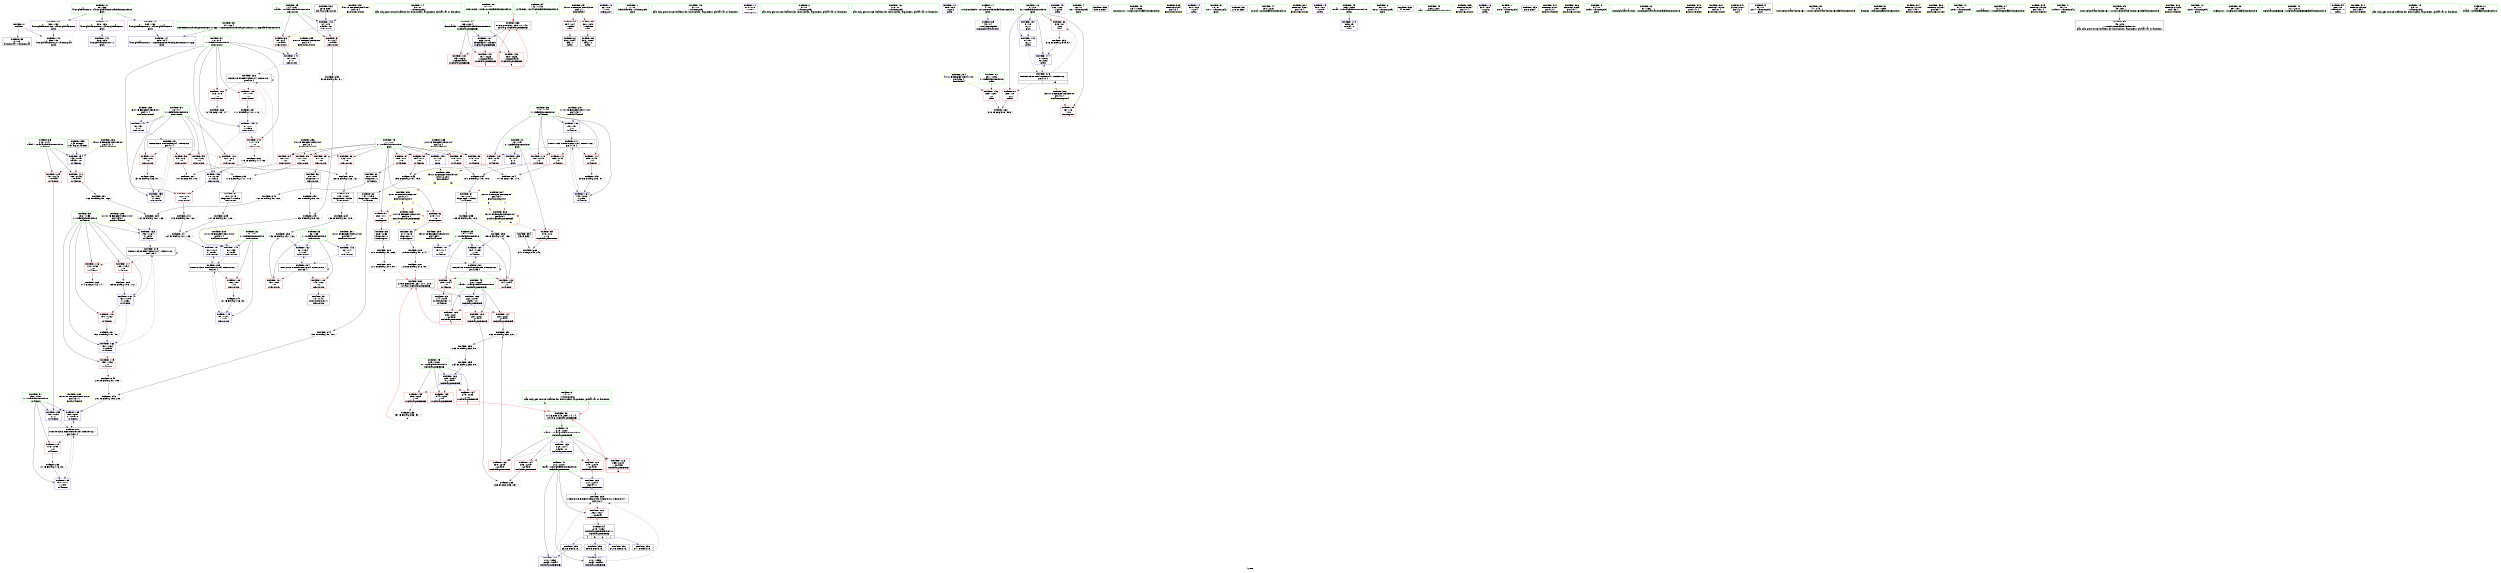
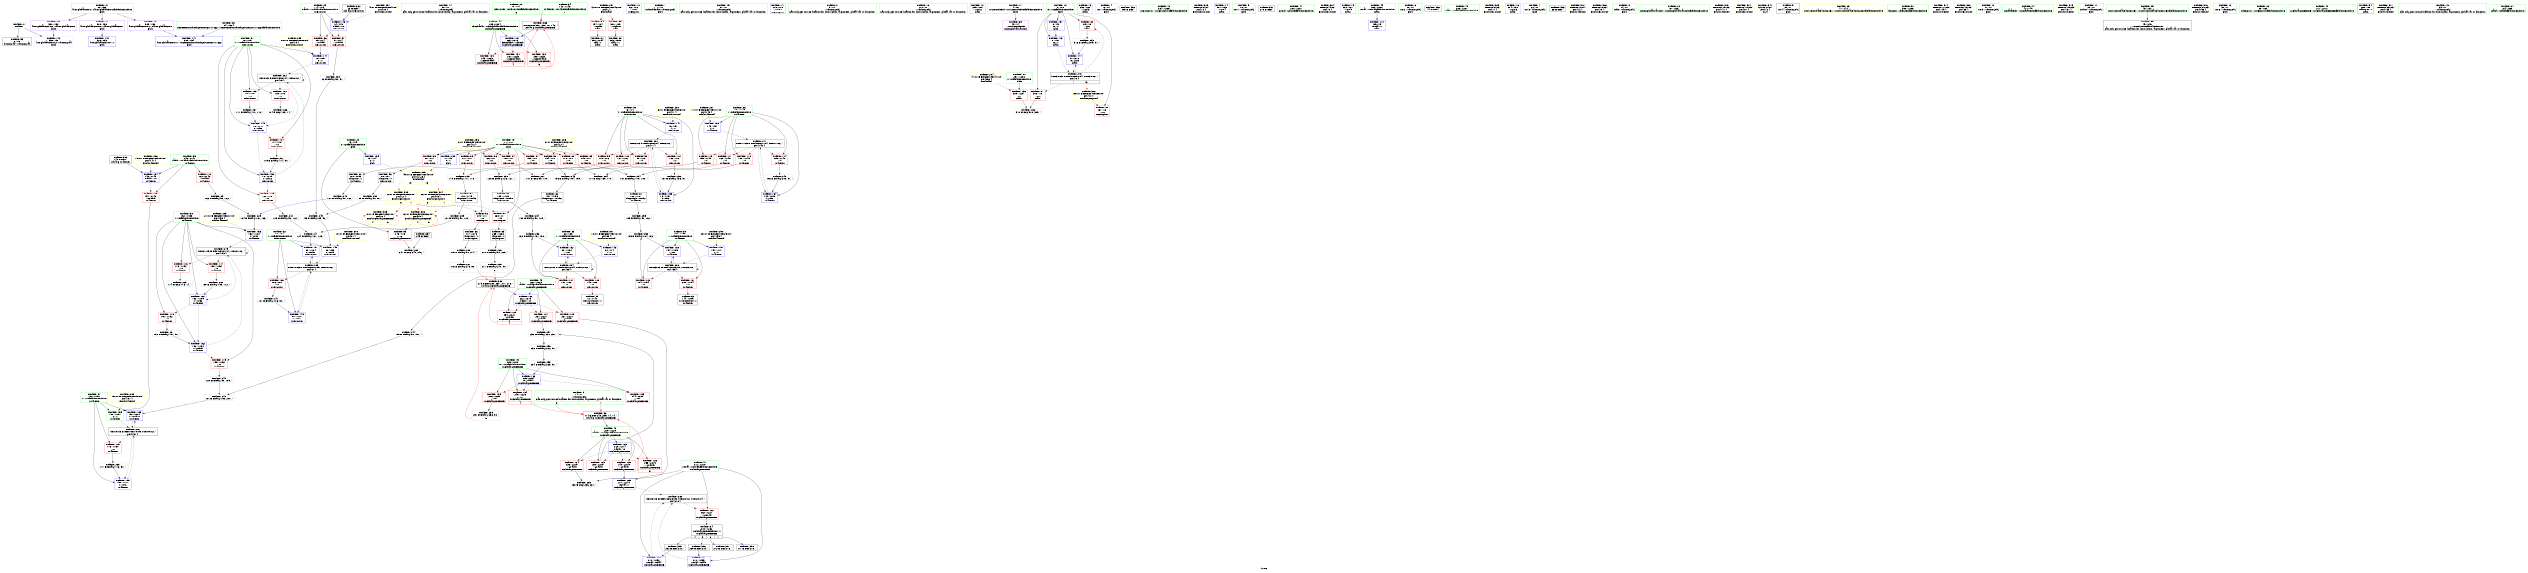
edge "NodeID: 154" -> "NodeID: 110": removed
edge "NodeID: 240" -> "NodeID: 229": color black -> blue
node "NodeID: 155": color blue -> green
